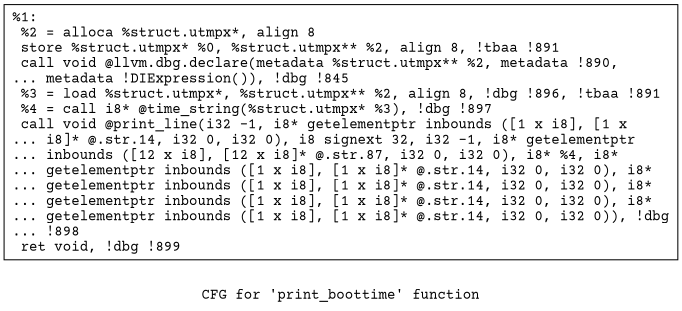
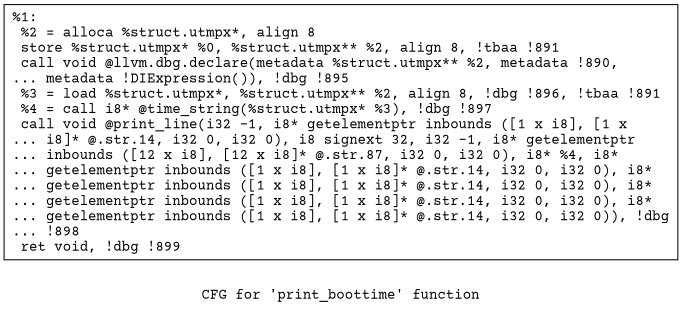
node "%1:": text "... metadata !DIExpression()), !dbg !845" -> "... metadata !DIExpression()), !dbg !895"
